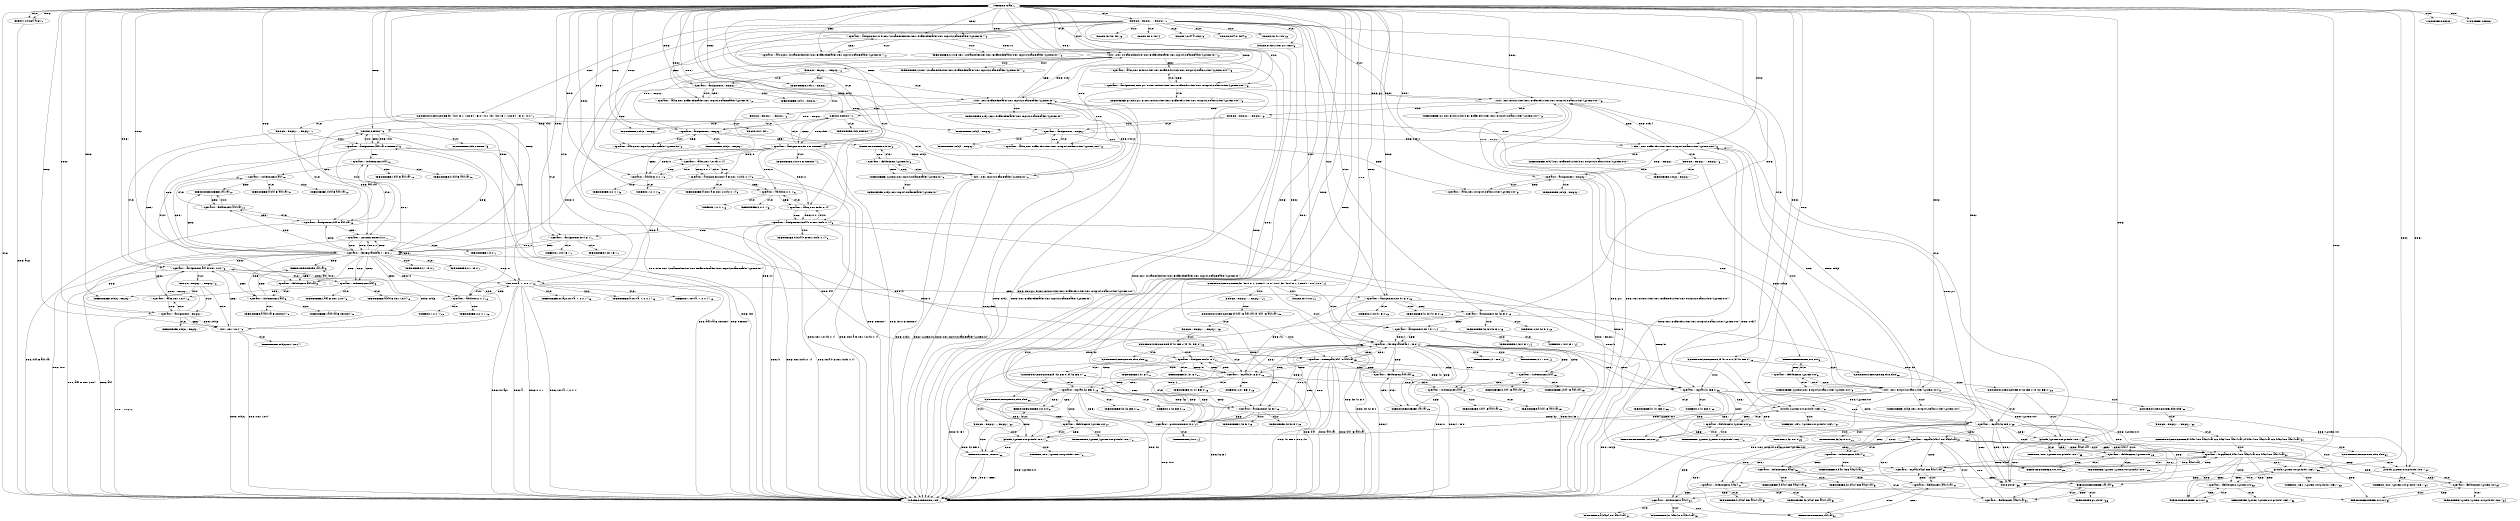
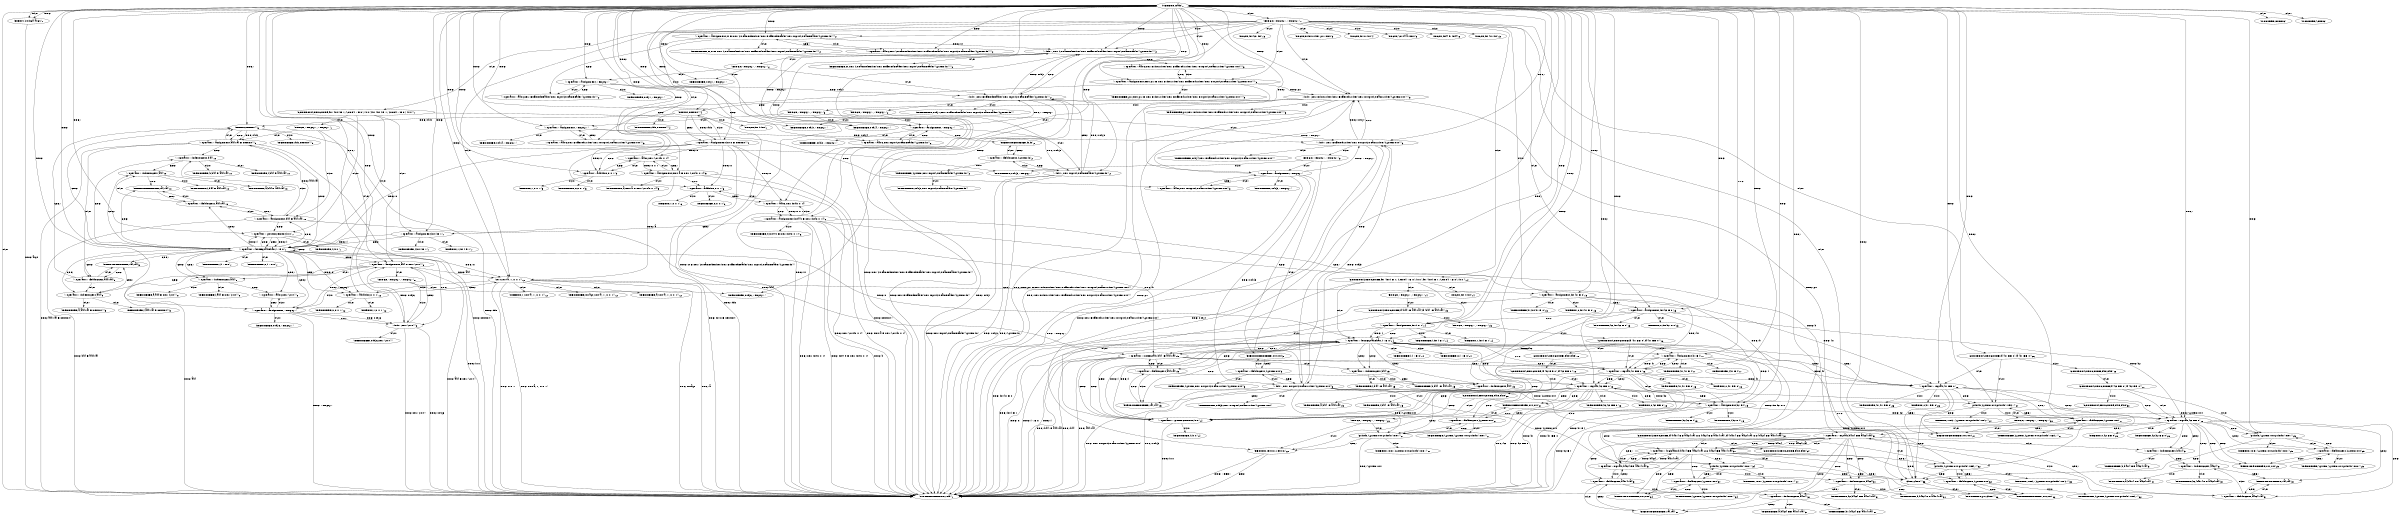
node "(IDENTIFIER,n,int n = nextInt())": removed
edge "(LOCAL,PrintWriter pw: ANY)" -> "(<operator>.assignment,k1 = i)": now "(METHOD,main)" -> "(<operator>.assignment,k1 = i)"
